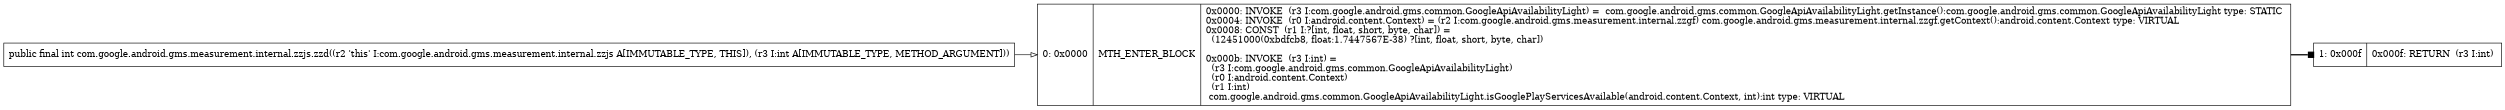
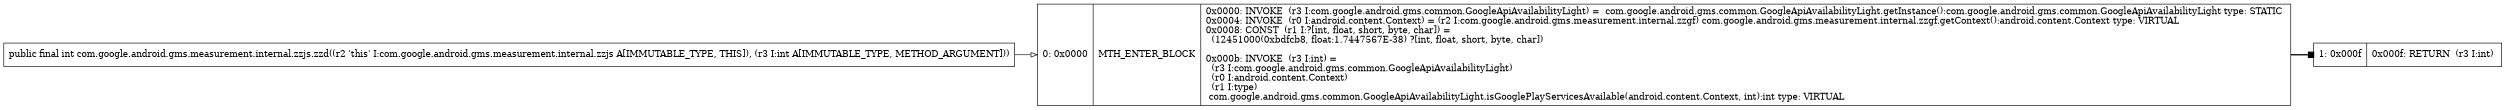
node "0: 0x0000": text "(r1 I:int)" -> "(r1 I:type)"
